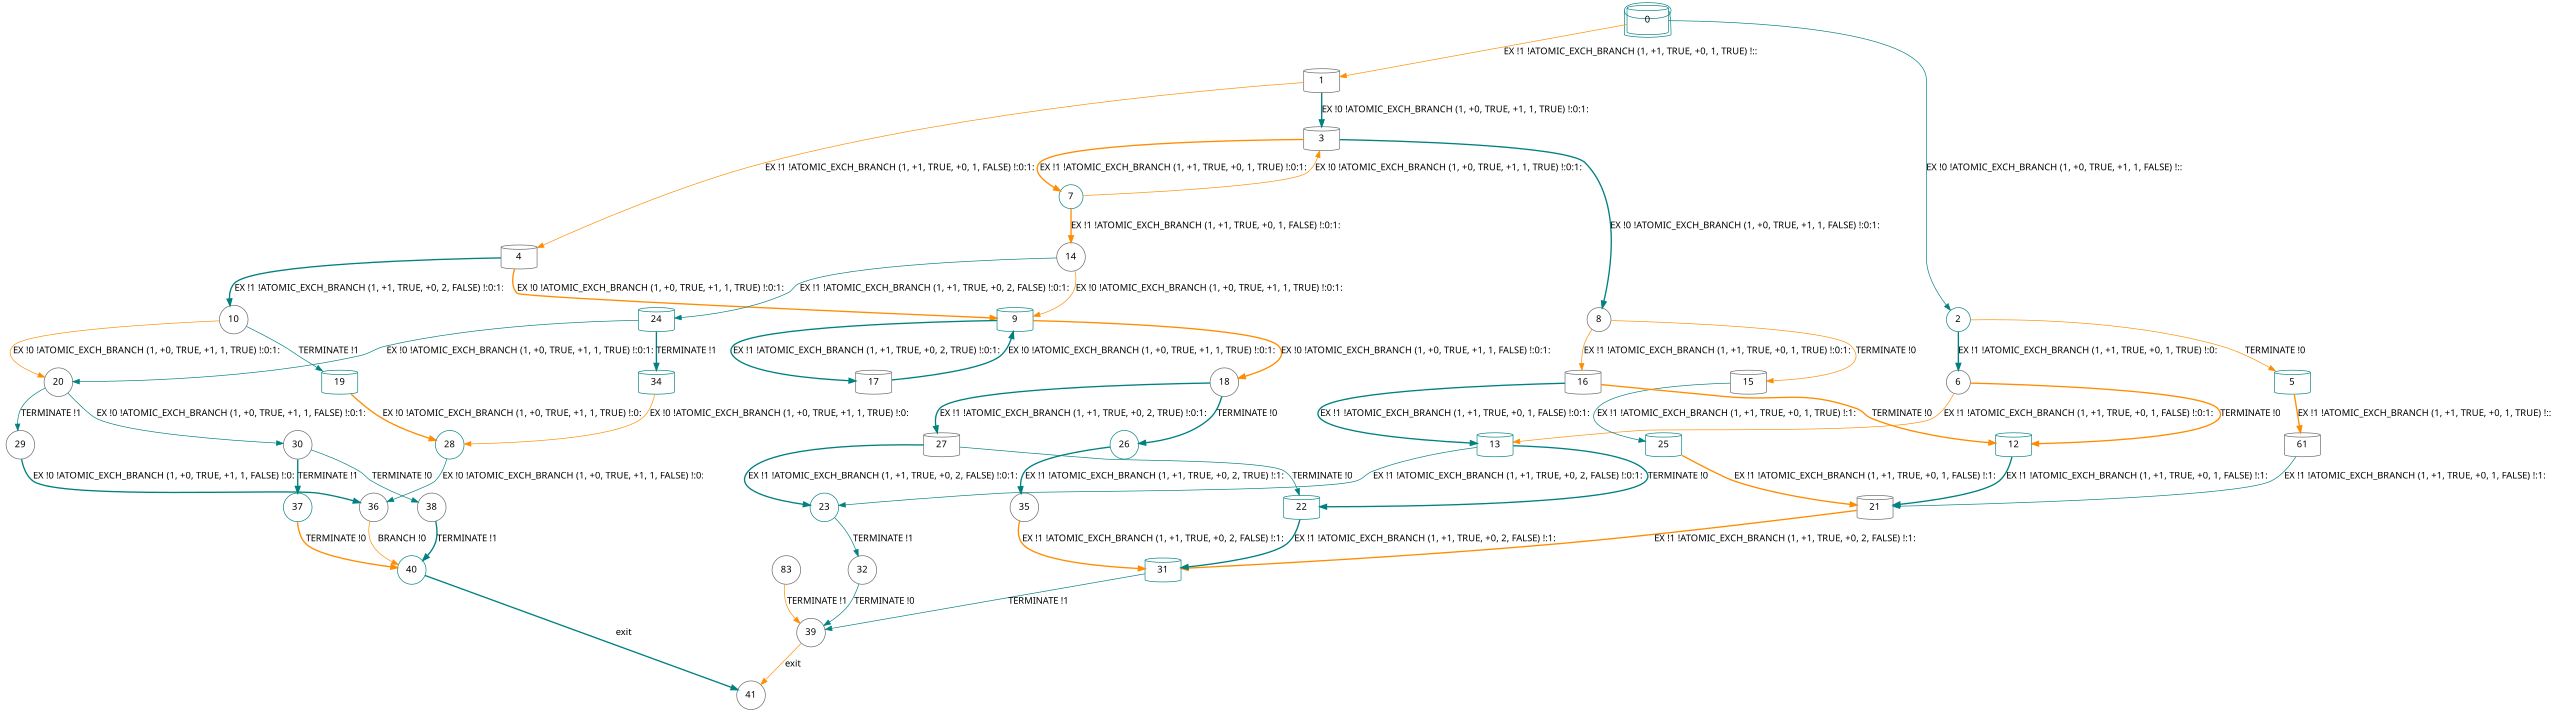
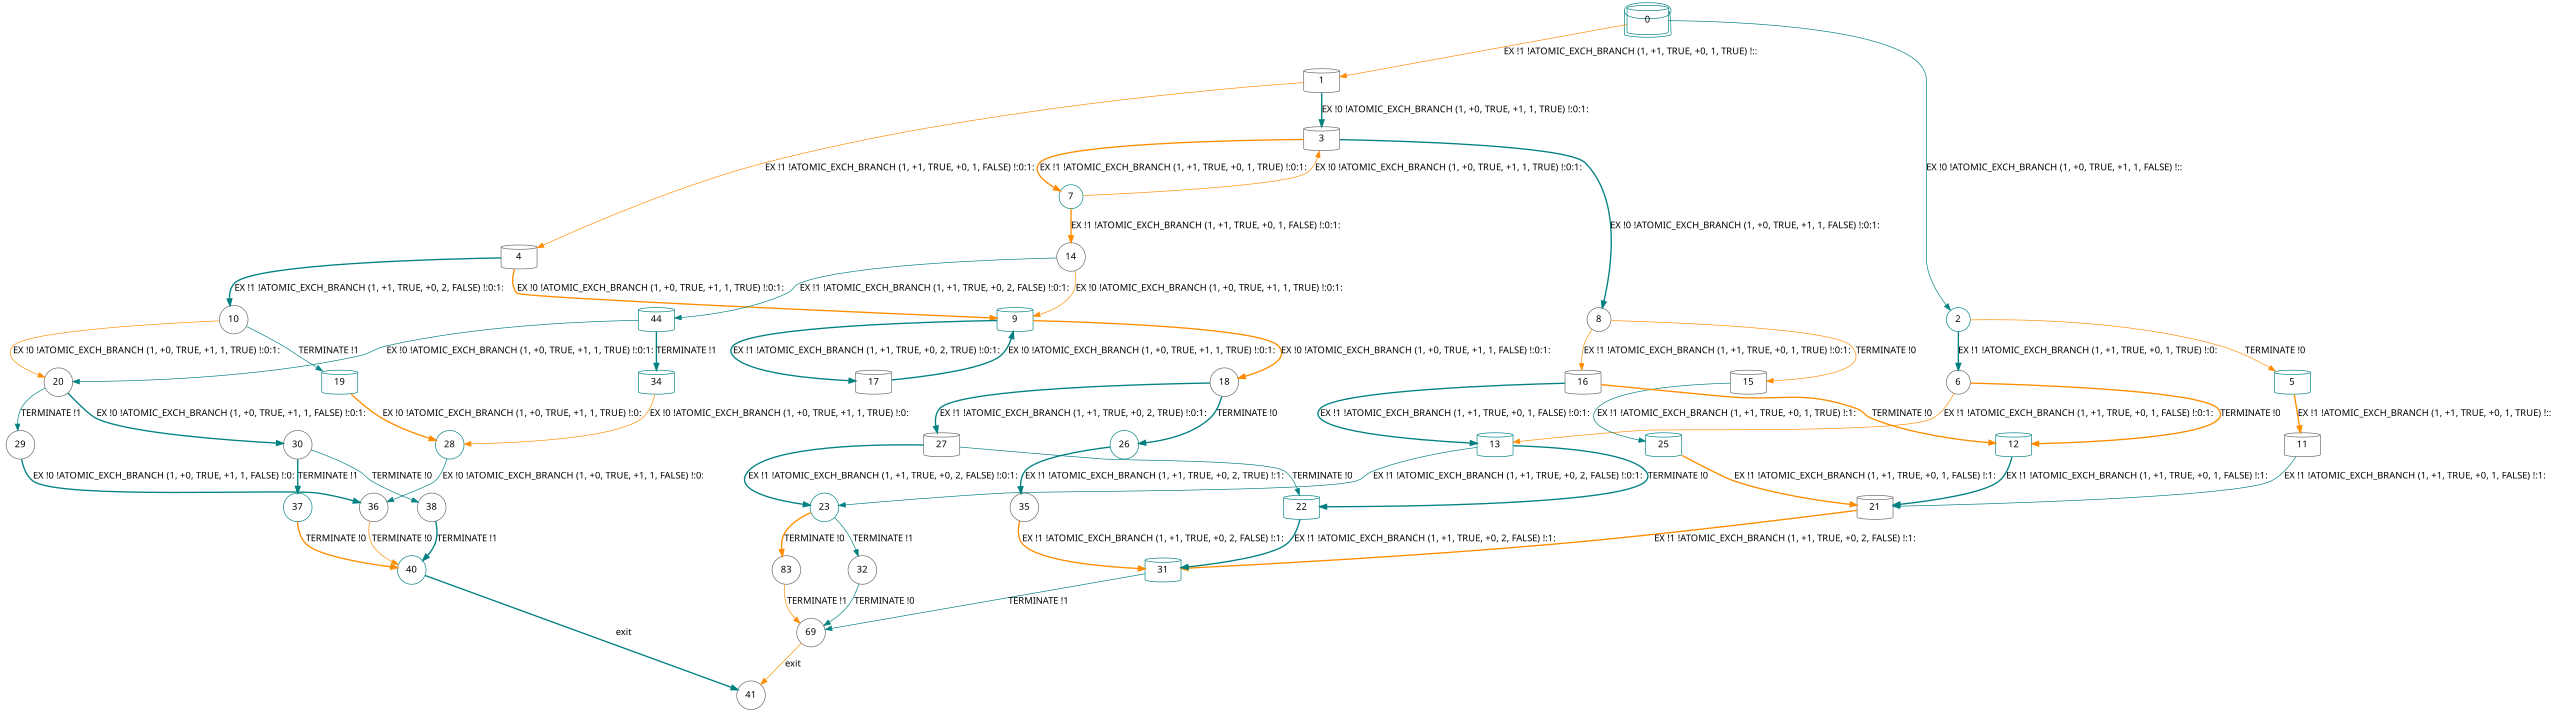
node "24": label "24" -> "44"
edge "20" -> "30": style solid -> bold
node "61": label "61" -> "11"
edge "23" -> "83": added, label "TERMINATE !0"
edge "36" -> "40": label "BRANCH !0" -> "TERMINATE !0"
node "39": label "39" -> "69"
